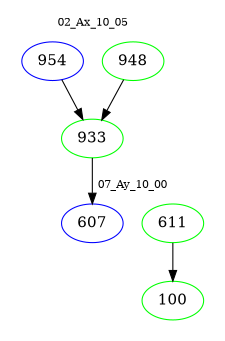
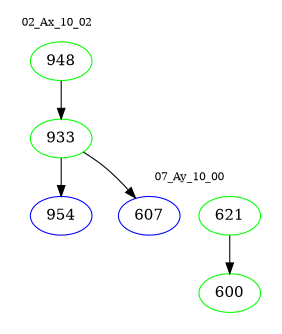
cluster "02_Ax_10_05": label "02_Ax_10_05" -> "02_Ax_10_02"
edge "954" -> "933": reversed
node "611": label "611" -> "621"
node "100": label "100" -> "600"
